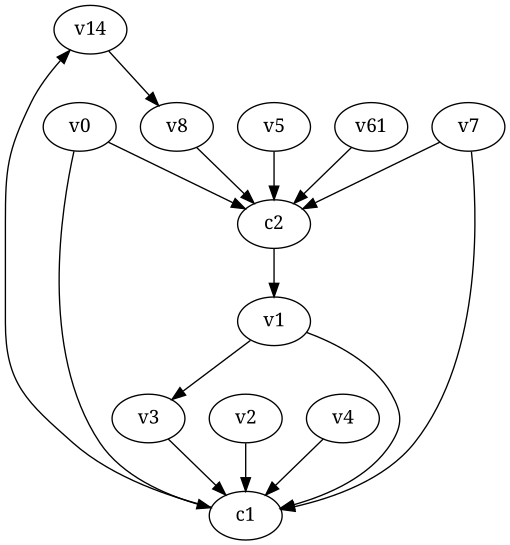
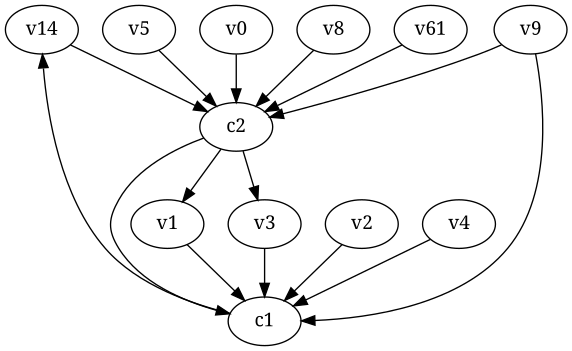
edge "v14" -> "v8": now "v14" -> "c2"
node "v7": label "v7" -> "v9"
edge "v0" -> "c1": now "c2" -> "c1"
edge "v1" -> "v3": now "c2" -> "v3"
